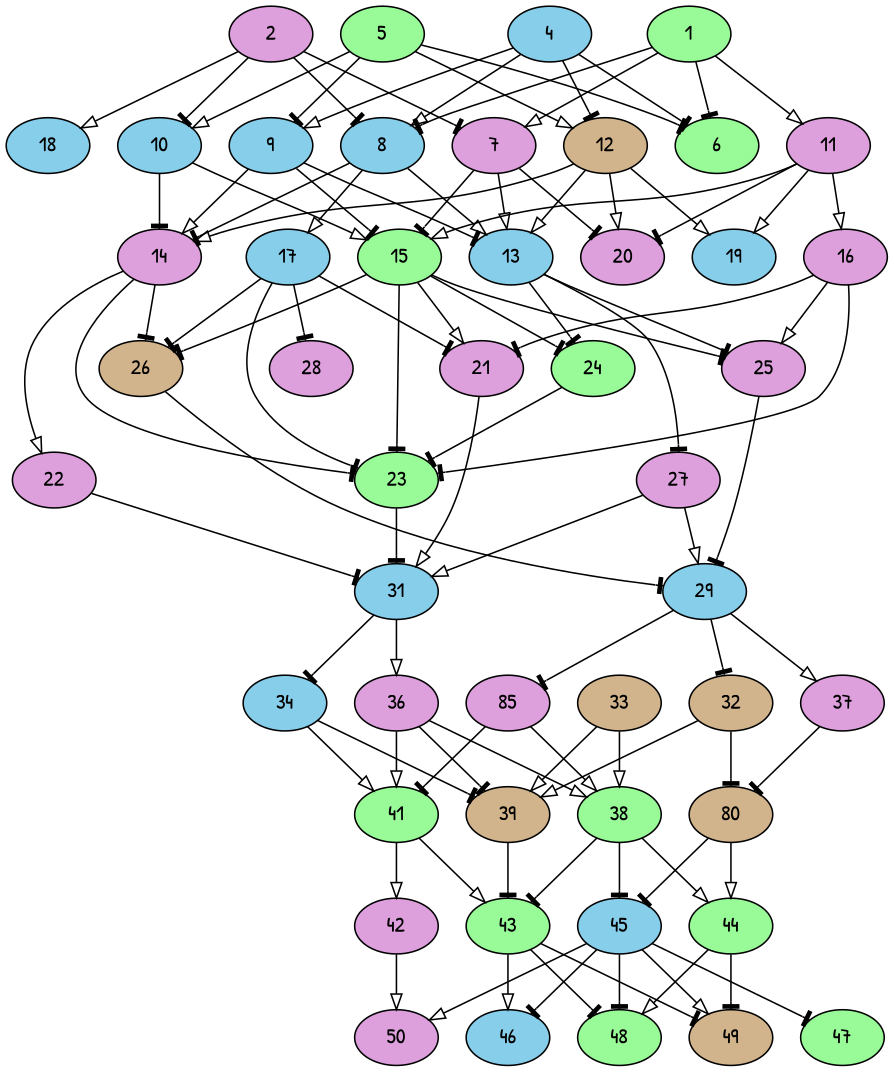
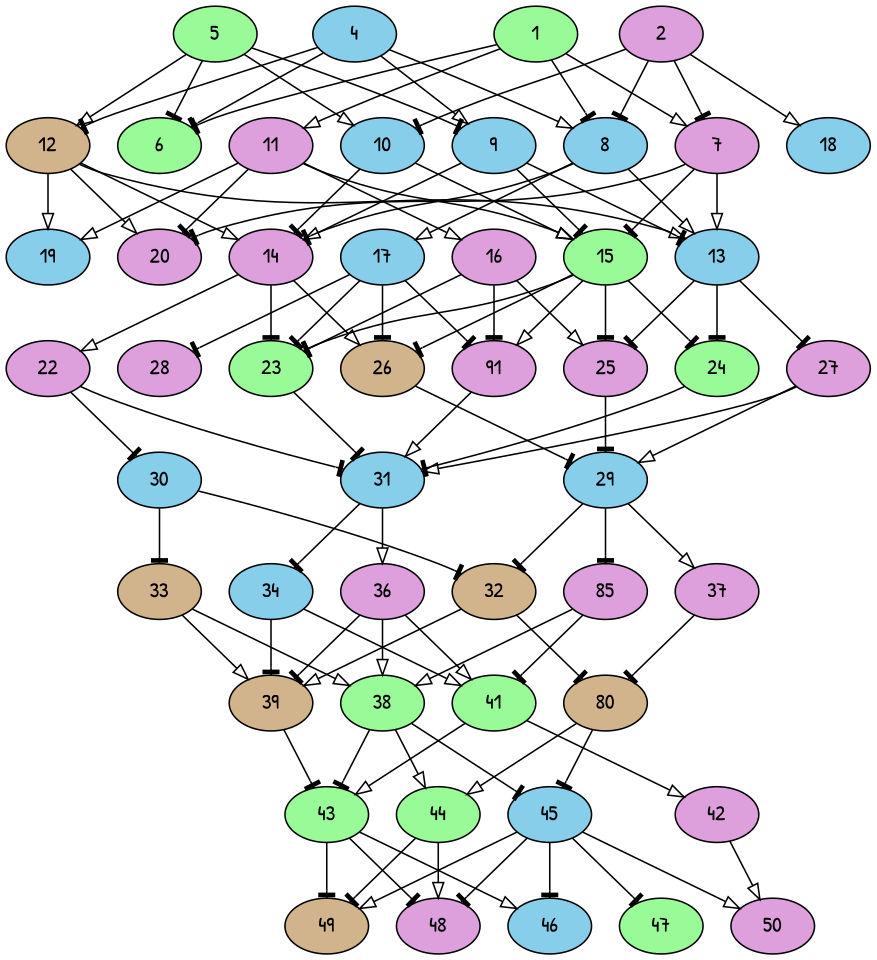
edge "14" -> "26": arrowhead tee -> onormal
node "21": label "21" -> "91"
edge "24" -> "23": now "24" -> "31"
node "30": added
node "48": fillcolor palegreen -> plum
